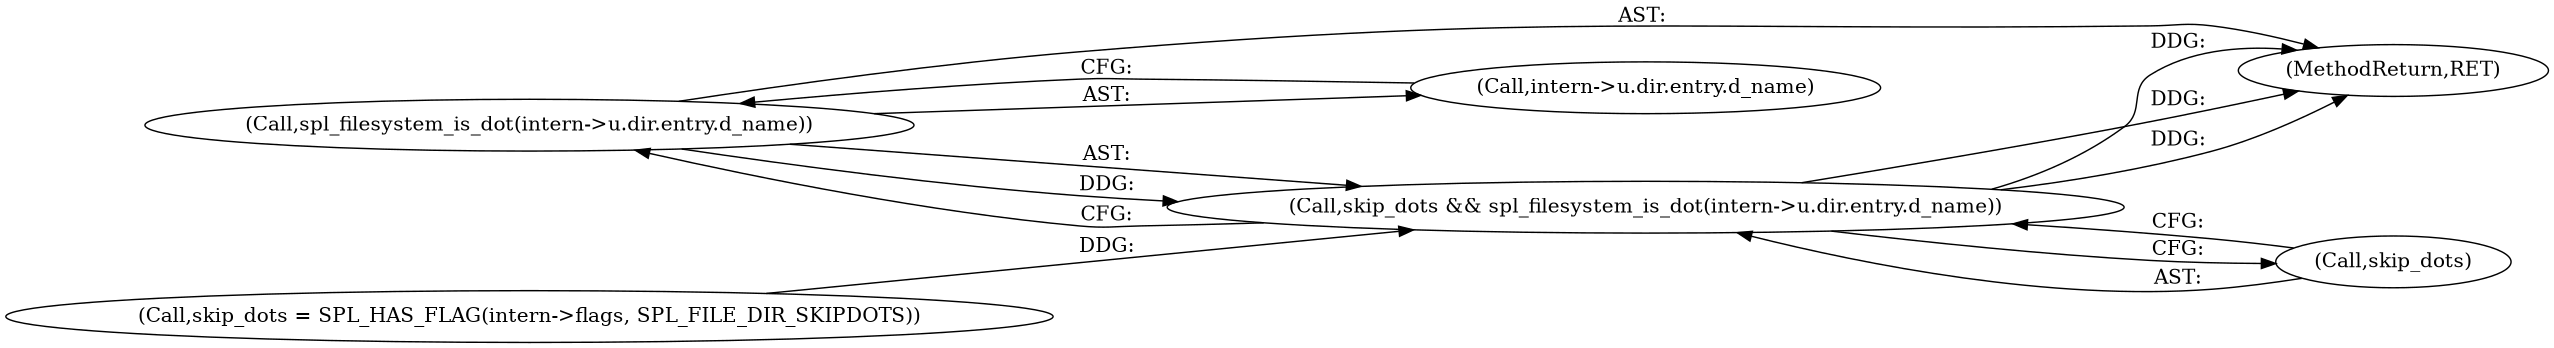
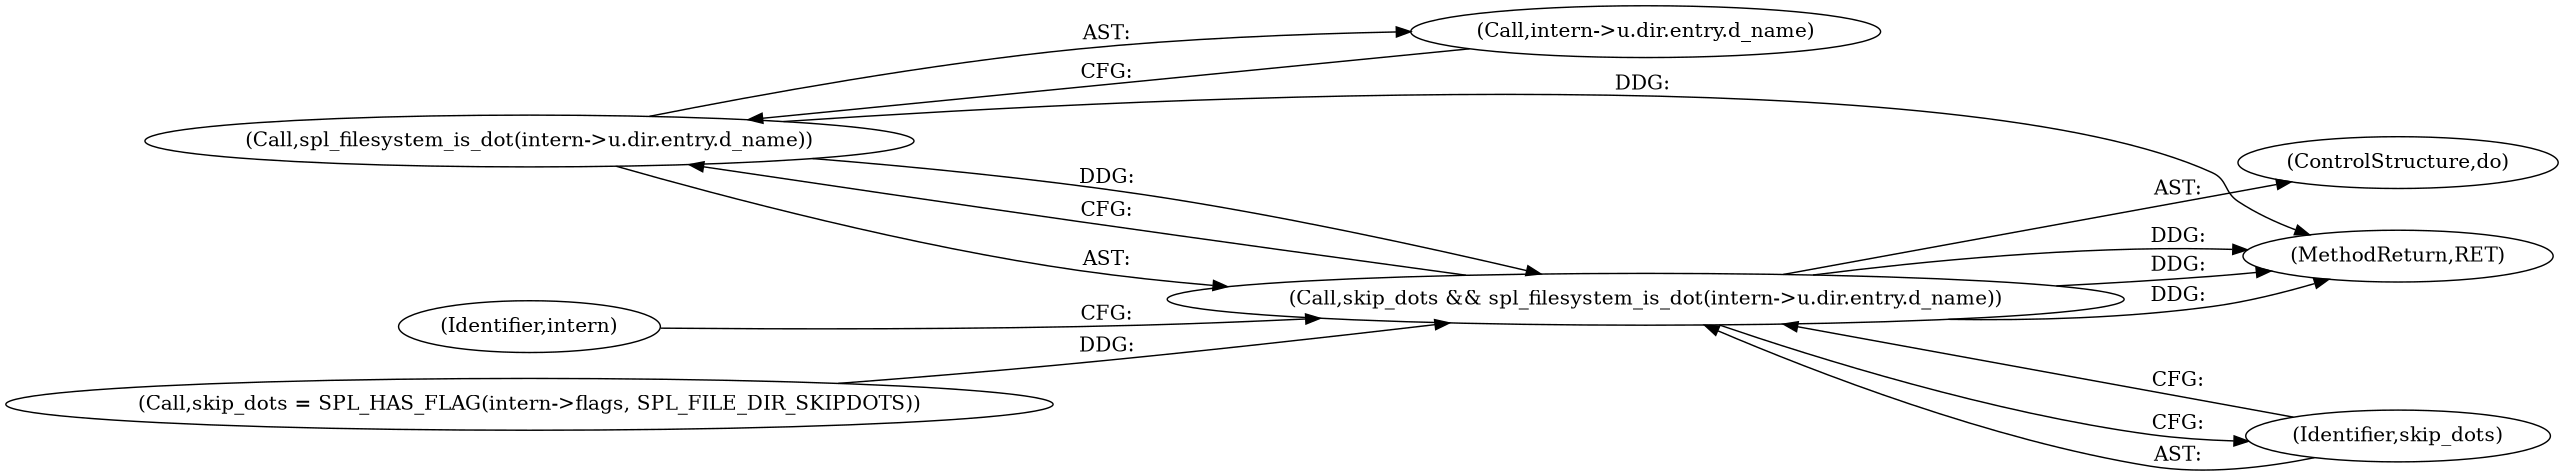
edge "(Call,spl_filesystem_is_dot(intern->u.dir.entry.d_name))" -> "(MethodReturn,RET)": label "AST: " -> "DDG: "
node "(ControlStructure,do)": added
node "(Call,skip_dots)": label "(Call,skip_dots)" -> "(Identifier,skip_dots)"
node "(Identifier,intern)": added
